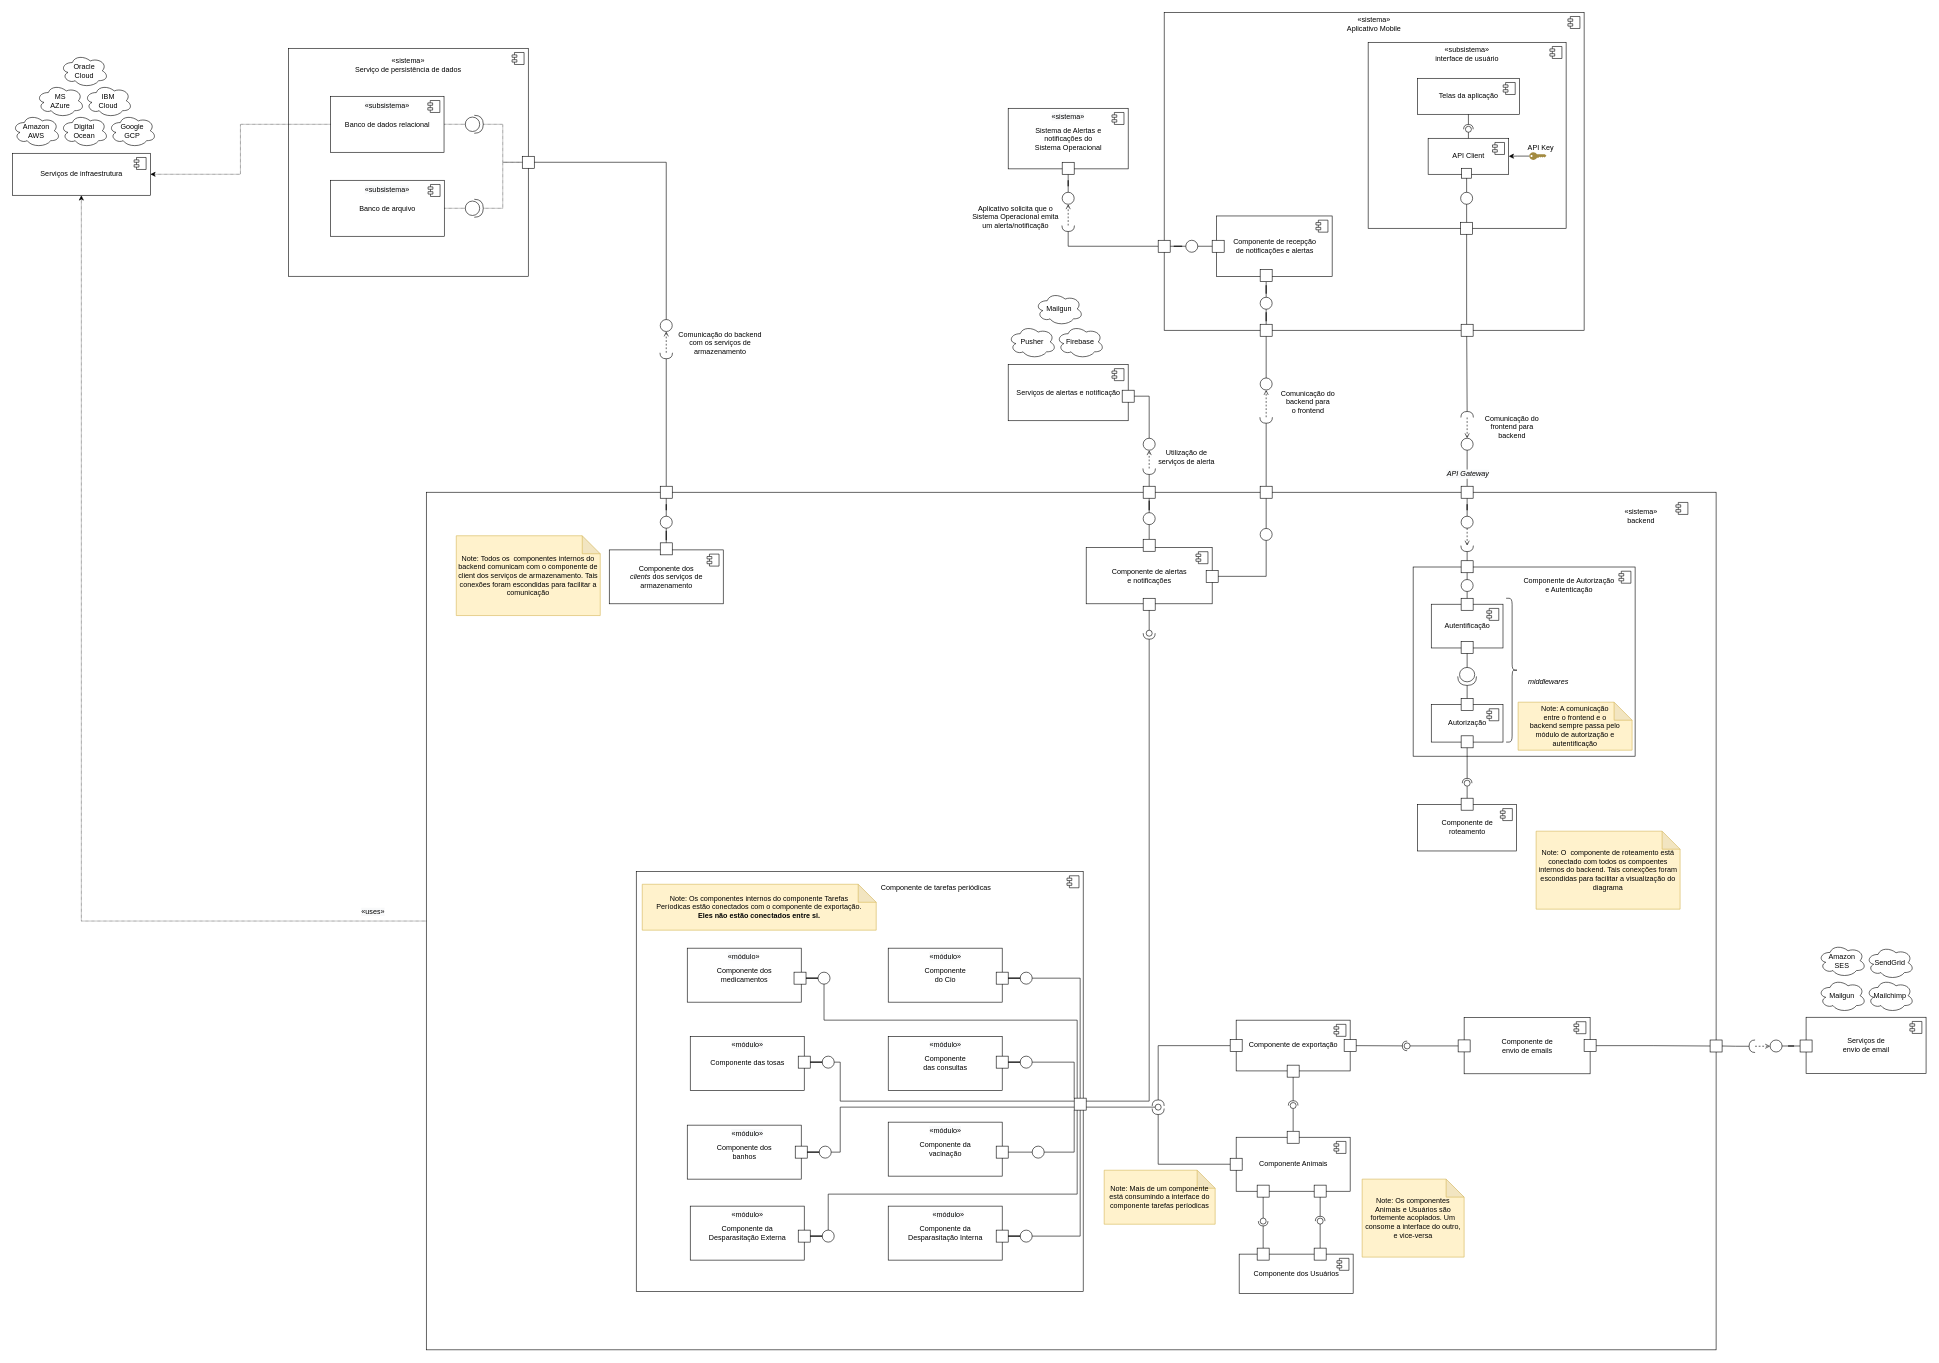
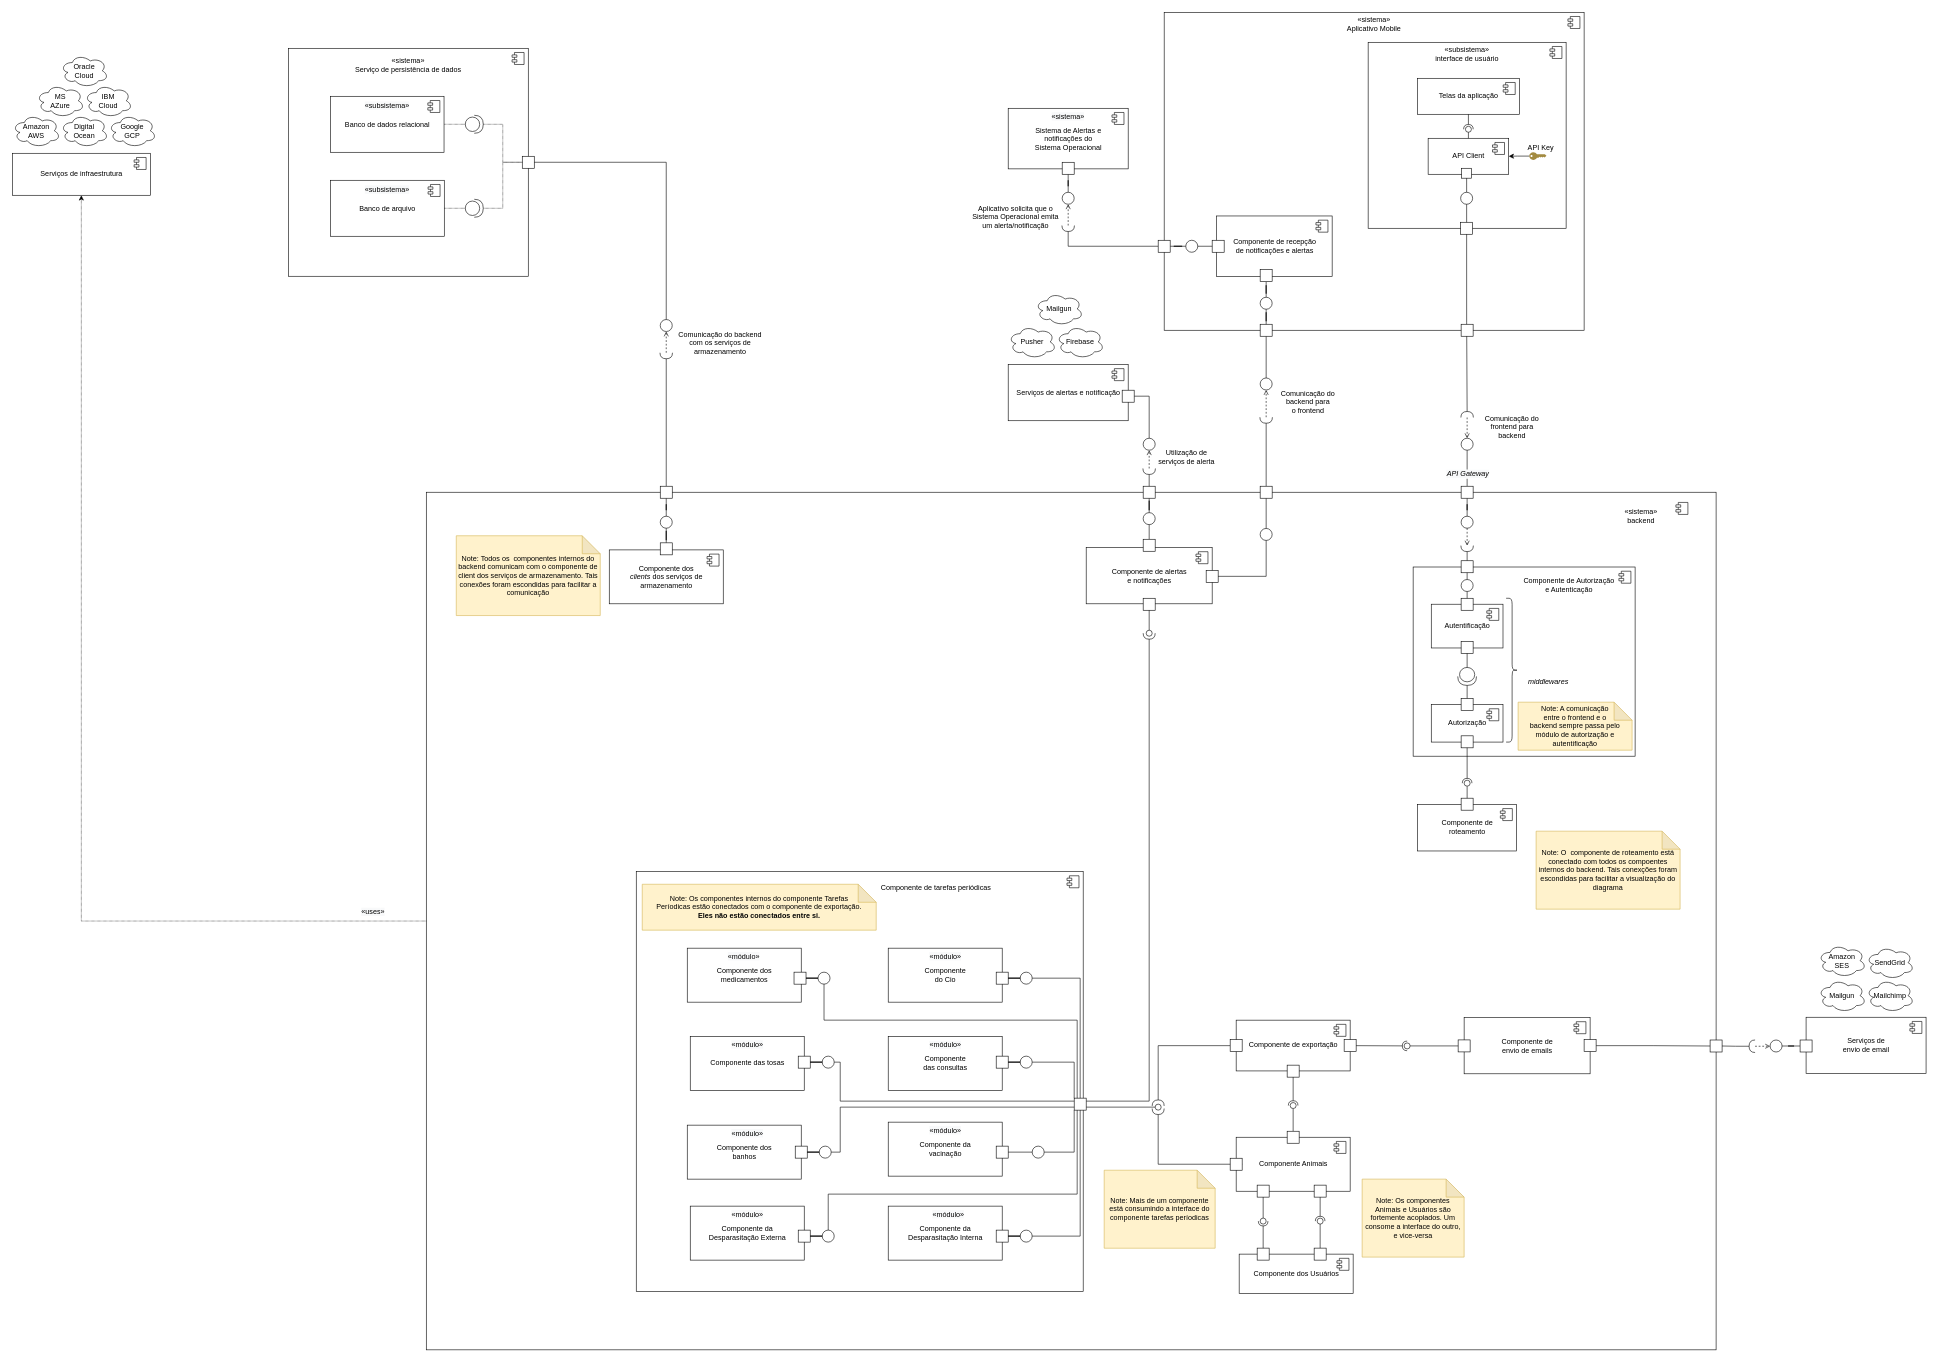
edge "Banco de dados relacional" -> "Serviços de infraestrutura": removed
node "Note: Mais de um componente está consumindo a interface do componente tarefas períodicas": size 111x54 -> 111x78
